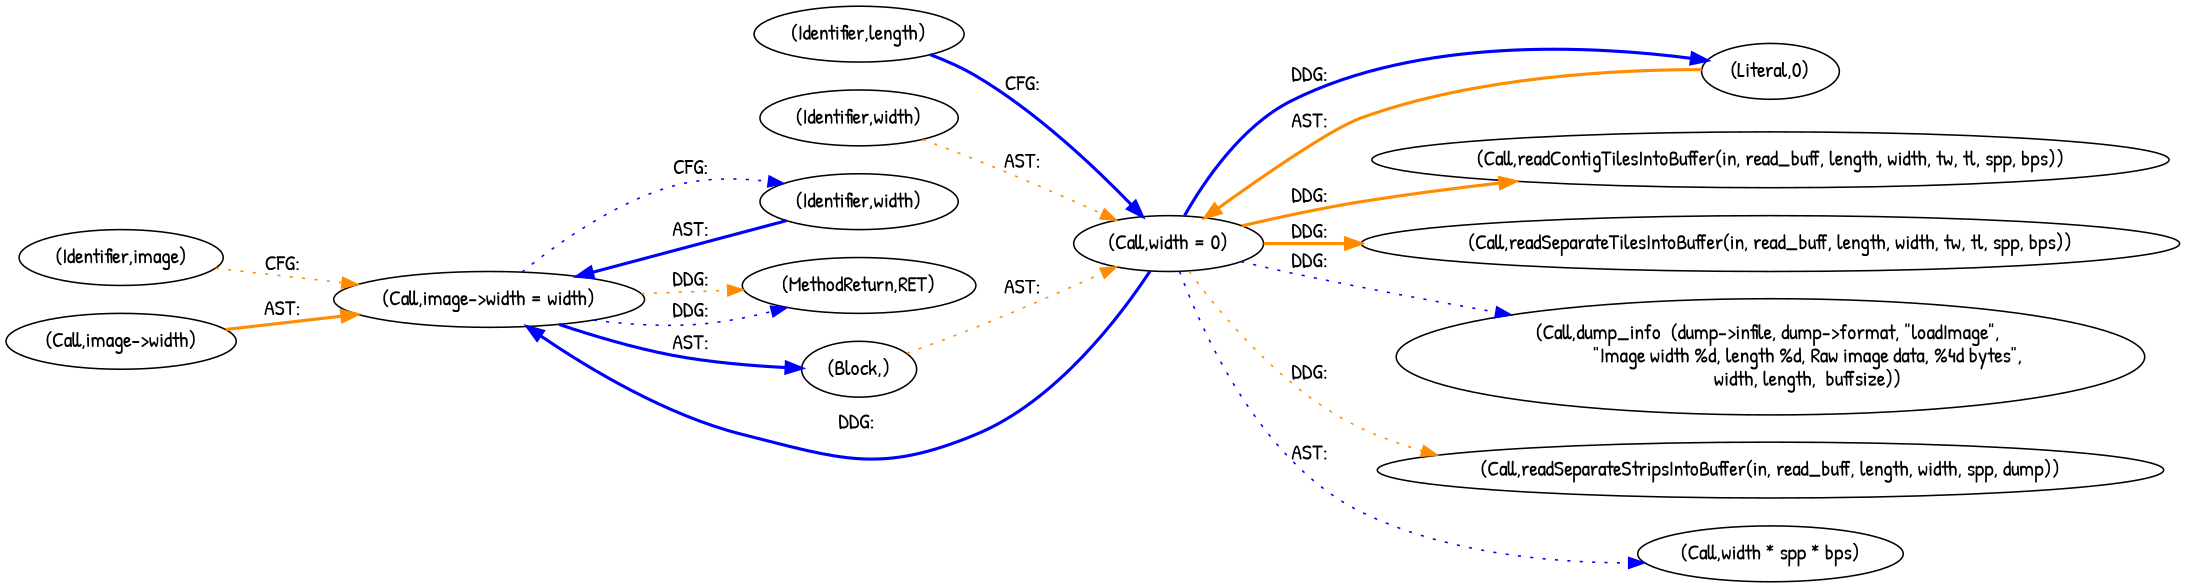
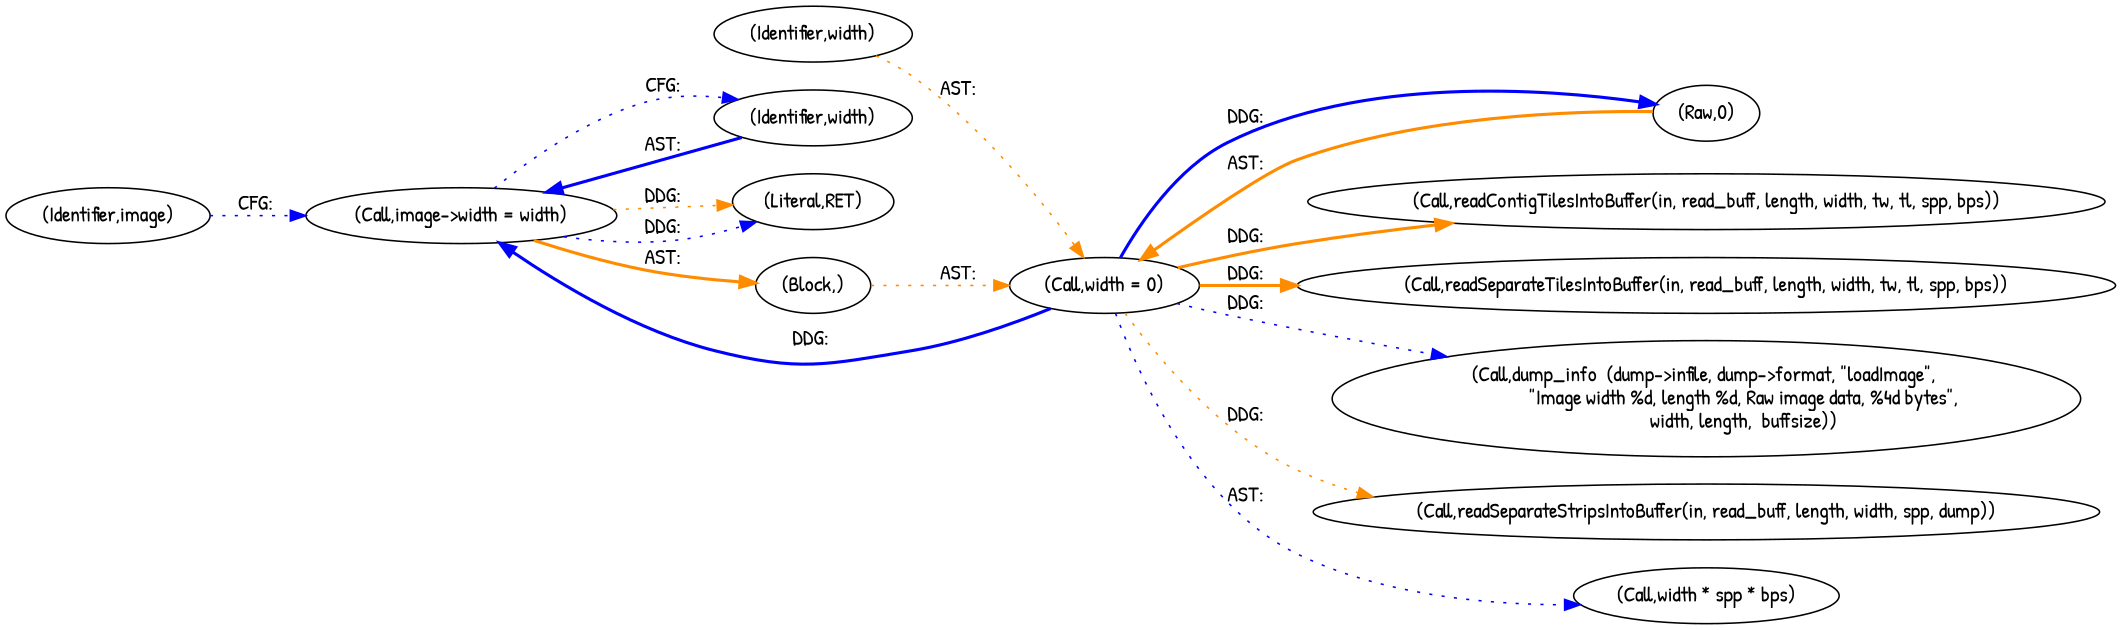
node "(Identifier,length)": removed
node "(Literal,0)": label "(Literal,0)" -> "(Raw,0)"
edge "(Identifier,image)" -> "(Call,image->width = width)": color darkorange -> blue
node "(MethodReturn,RET)": label "(MethodReturn,RET)" -> "(Literal,RET)"
node "(Call,image->width)": removed
edge "(Call,image->width = width)" -> "(Block,)": color blue -> darkorange
